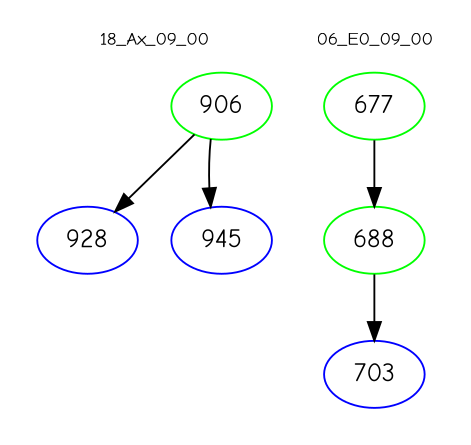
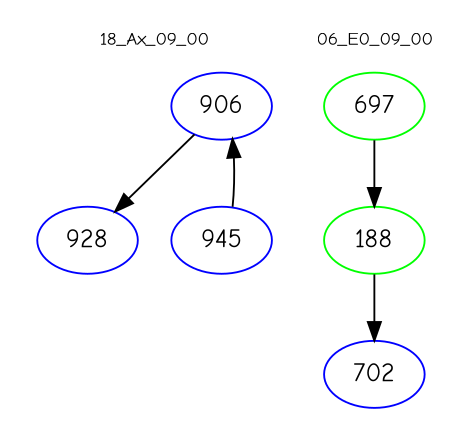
node "906": color green -> blue
node "677": label "677" -> "697"
edge "906" -> "945": reversed
node "688": label "688" -> "188"
node "703": label "703" -> "702"
